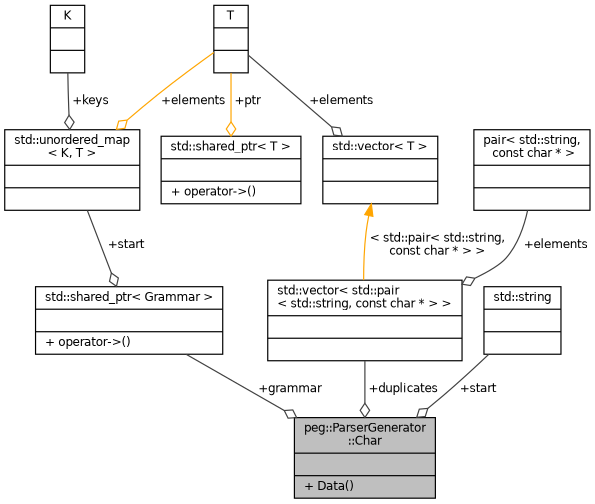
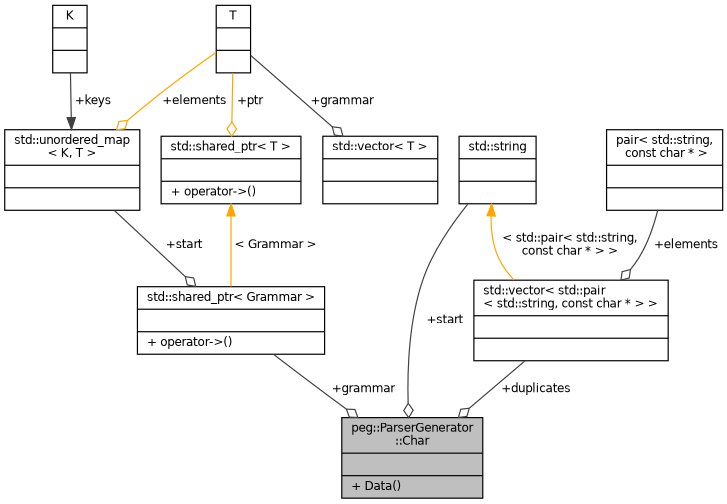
edge "K" -> "std::unordered_map": arrowhead odiamond -> normal
edge "T" -> "std::vector< T >": label " +elements" -> " +grammar"
edge "std::vector< std::pair" -> "std::vector< T >": now "std::vector< std::pair" -> "std::string"
edge "std::shared_ptr< Grammar >" -> "std::shared_ptr< T >": added, label "< Grammar >"
